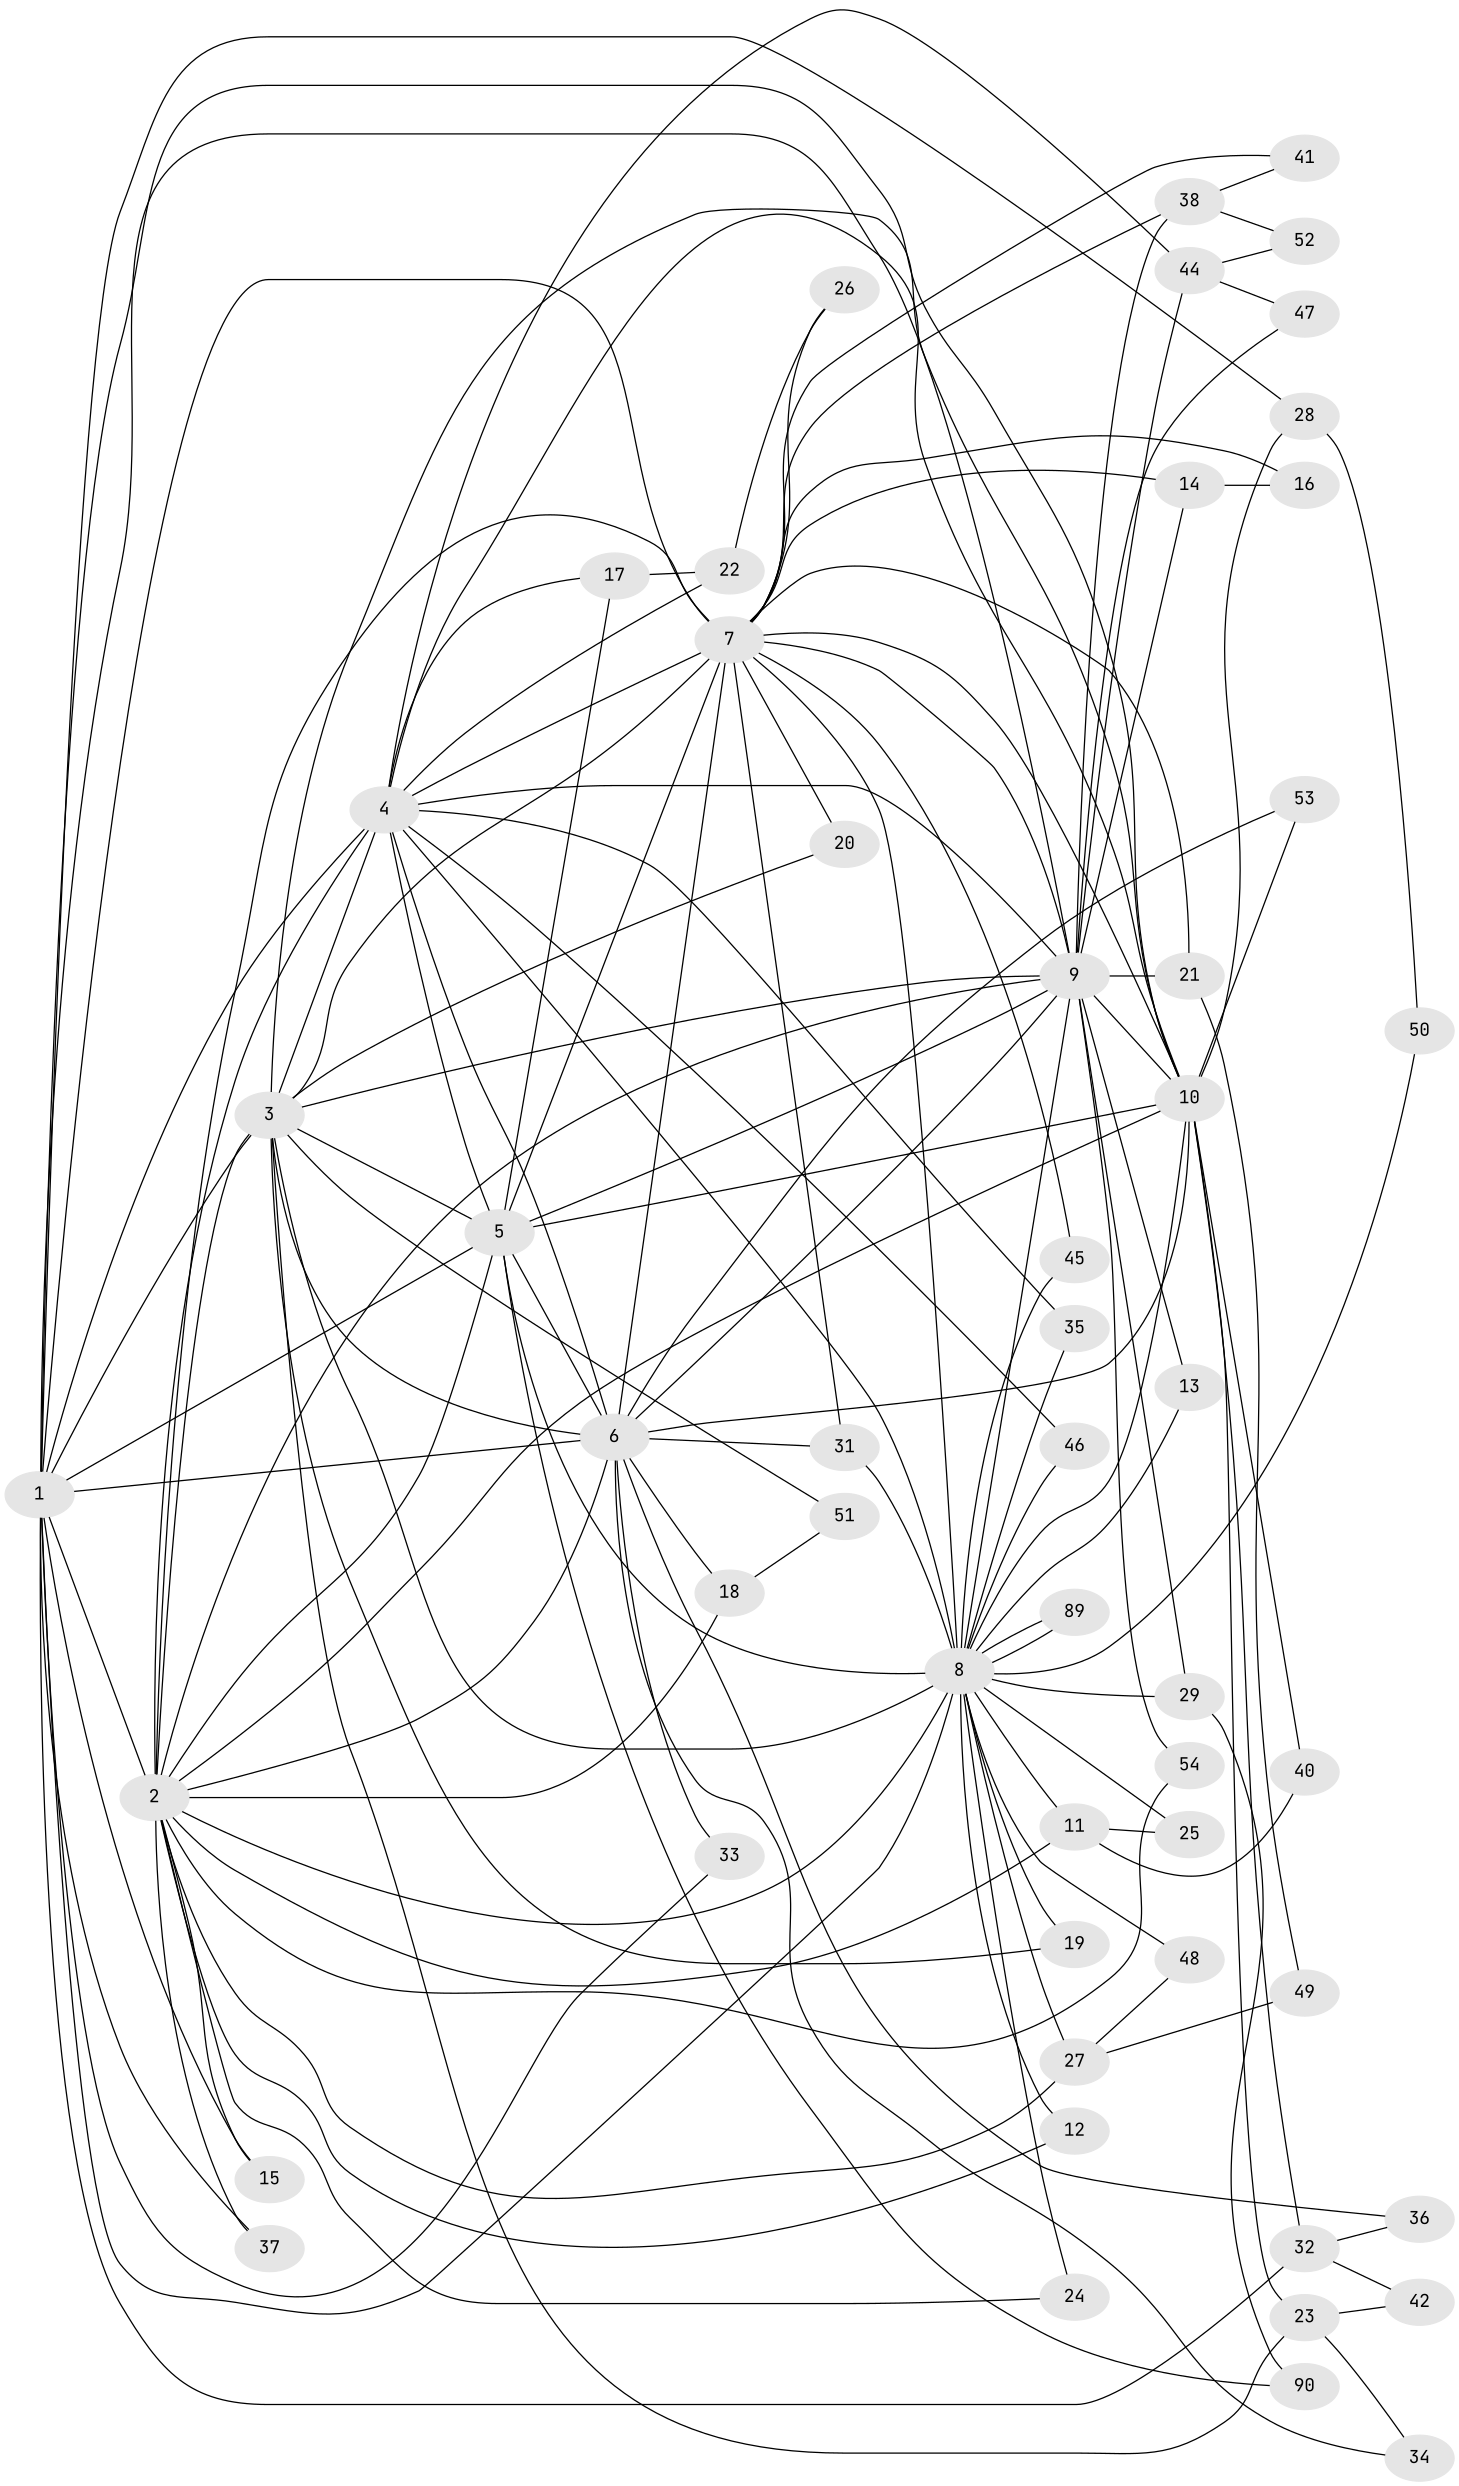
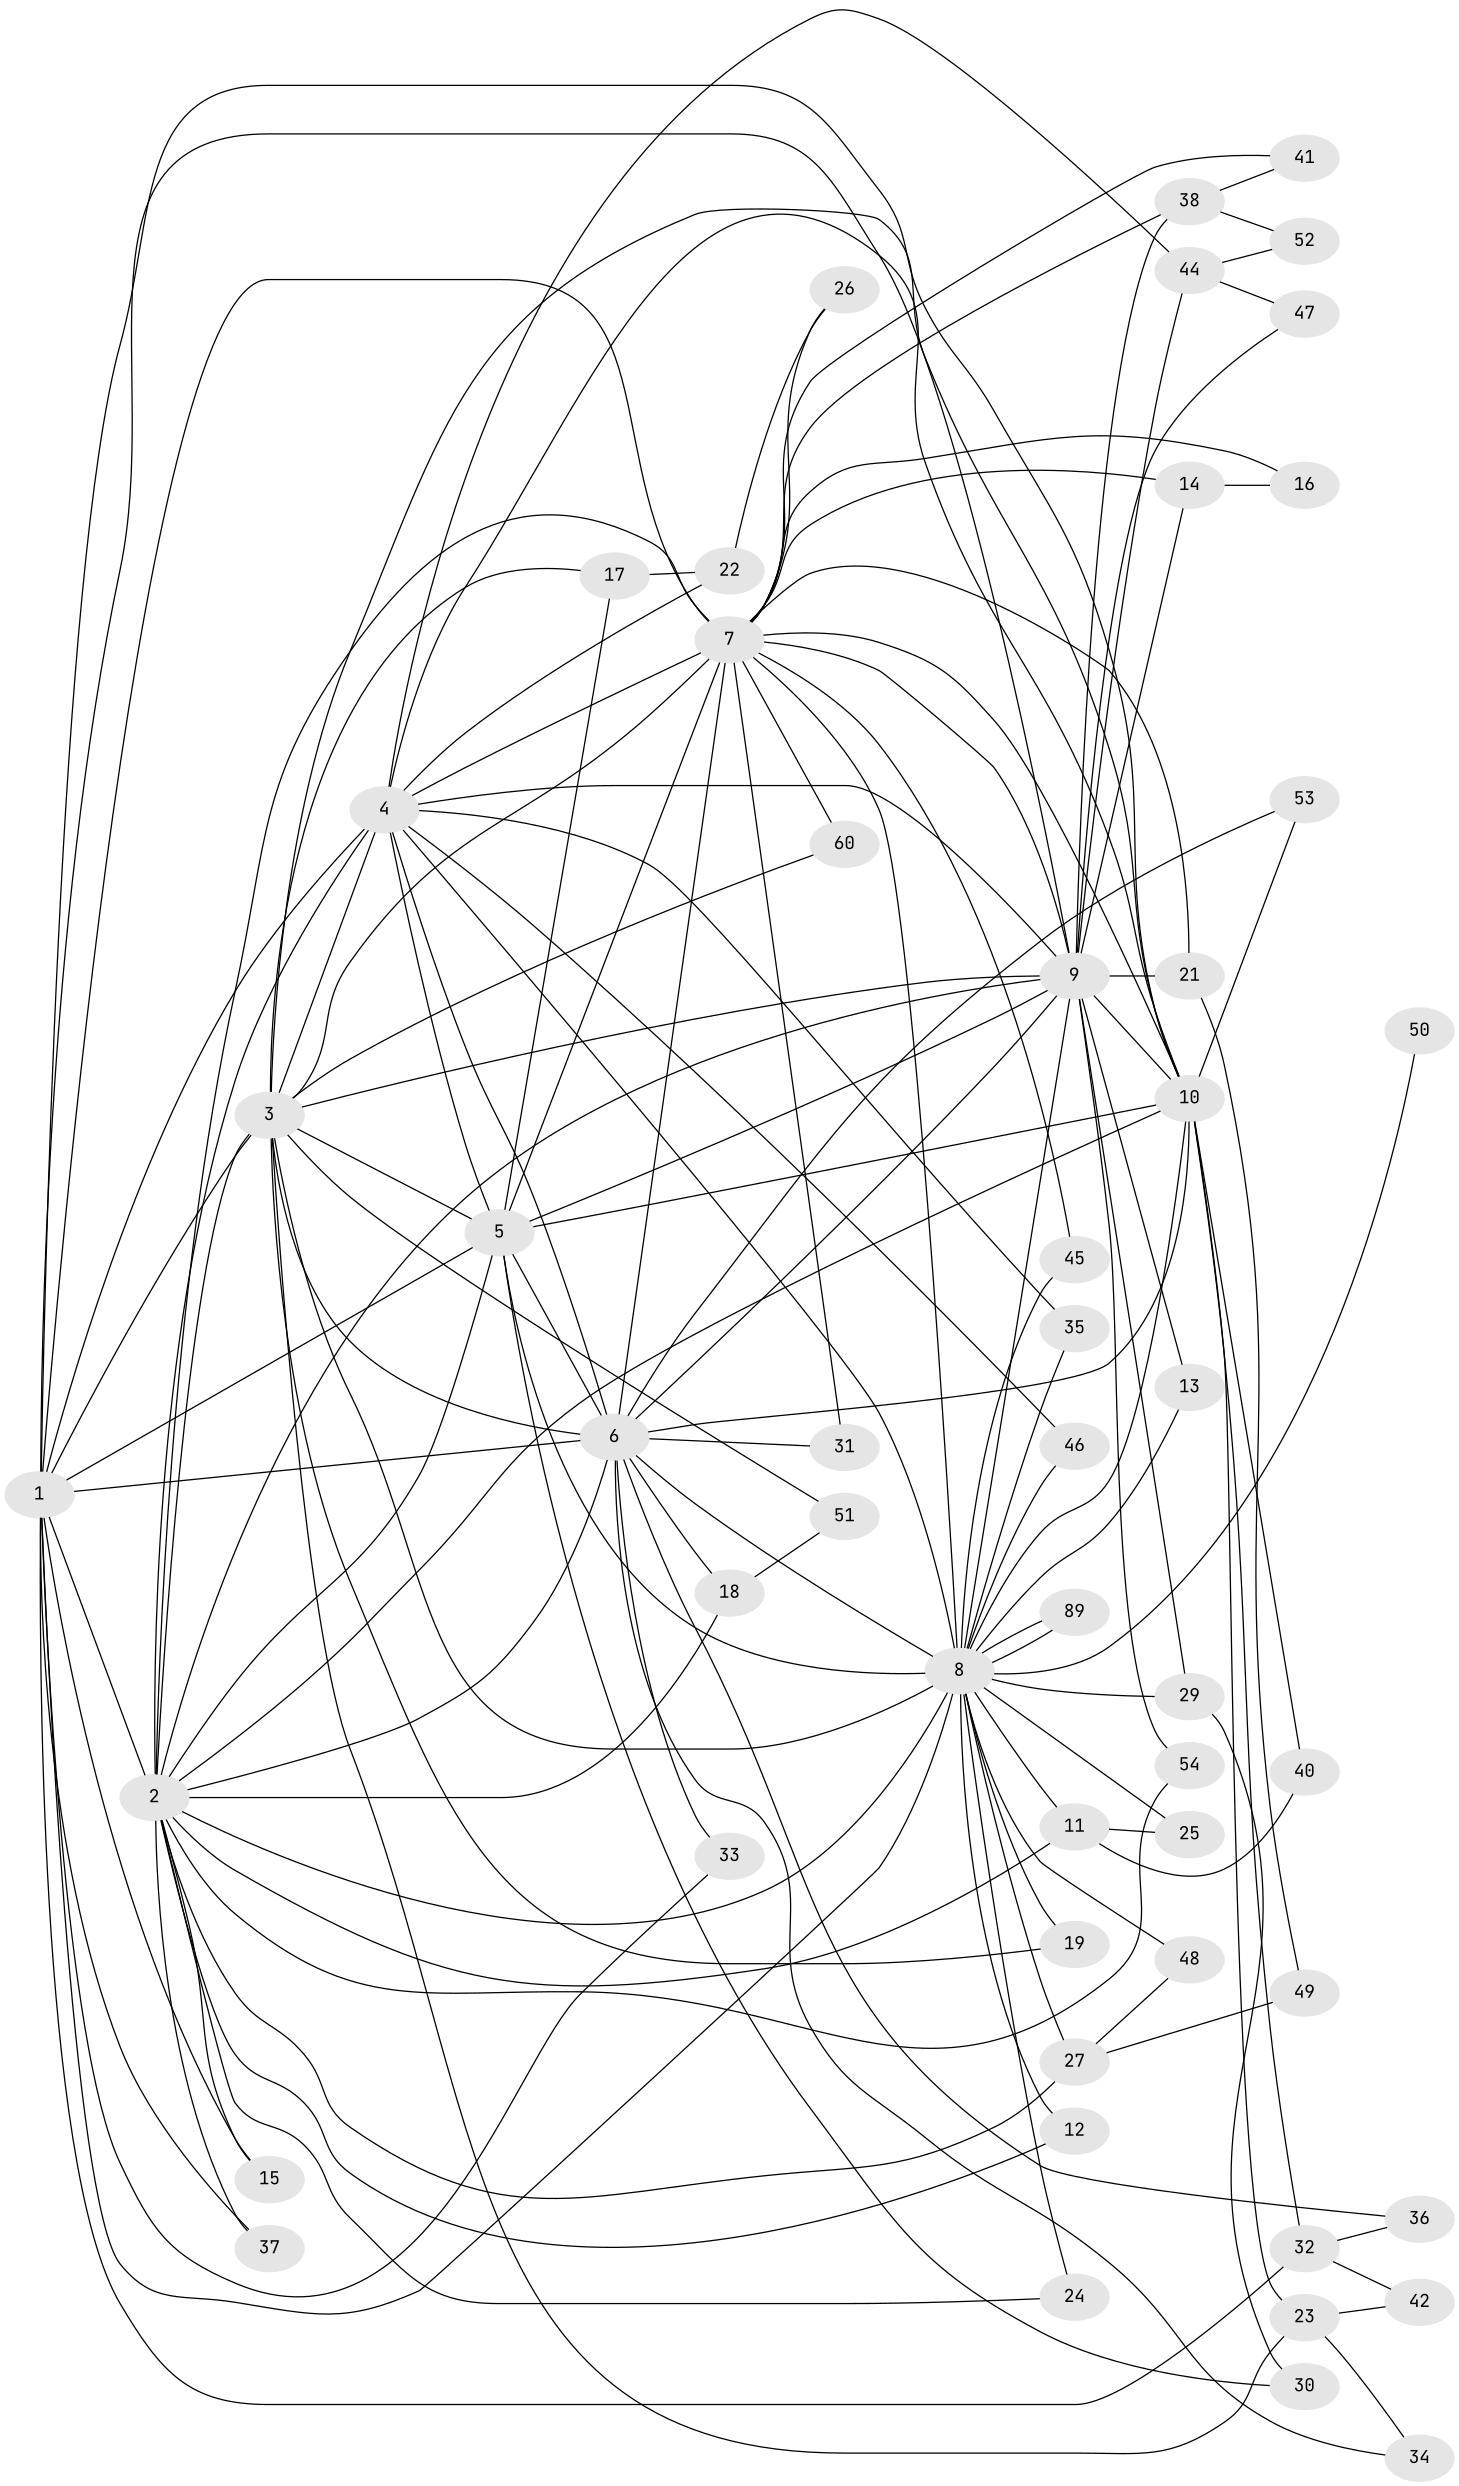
node "28": removed
edge "17" -- "4": now "17" -- "3"
node "20": label "20" -> "60"
edge "31" -- "8": now "6" -- "8"
node "90": label "90" -> "30"
